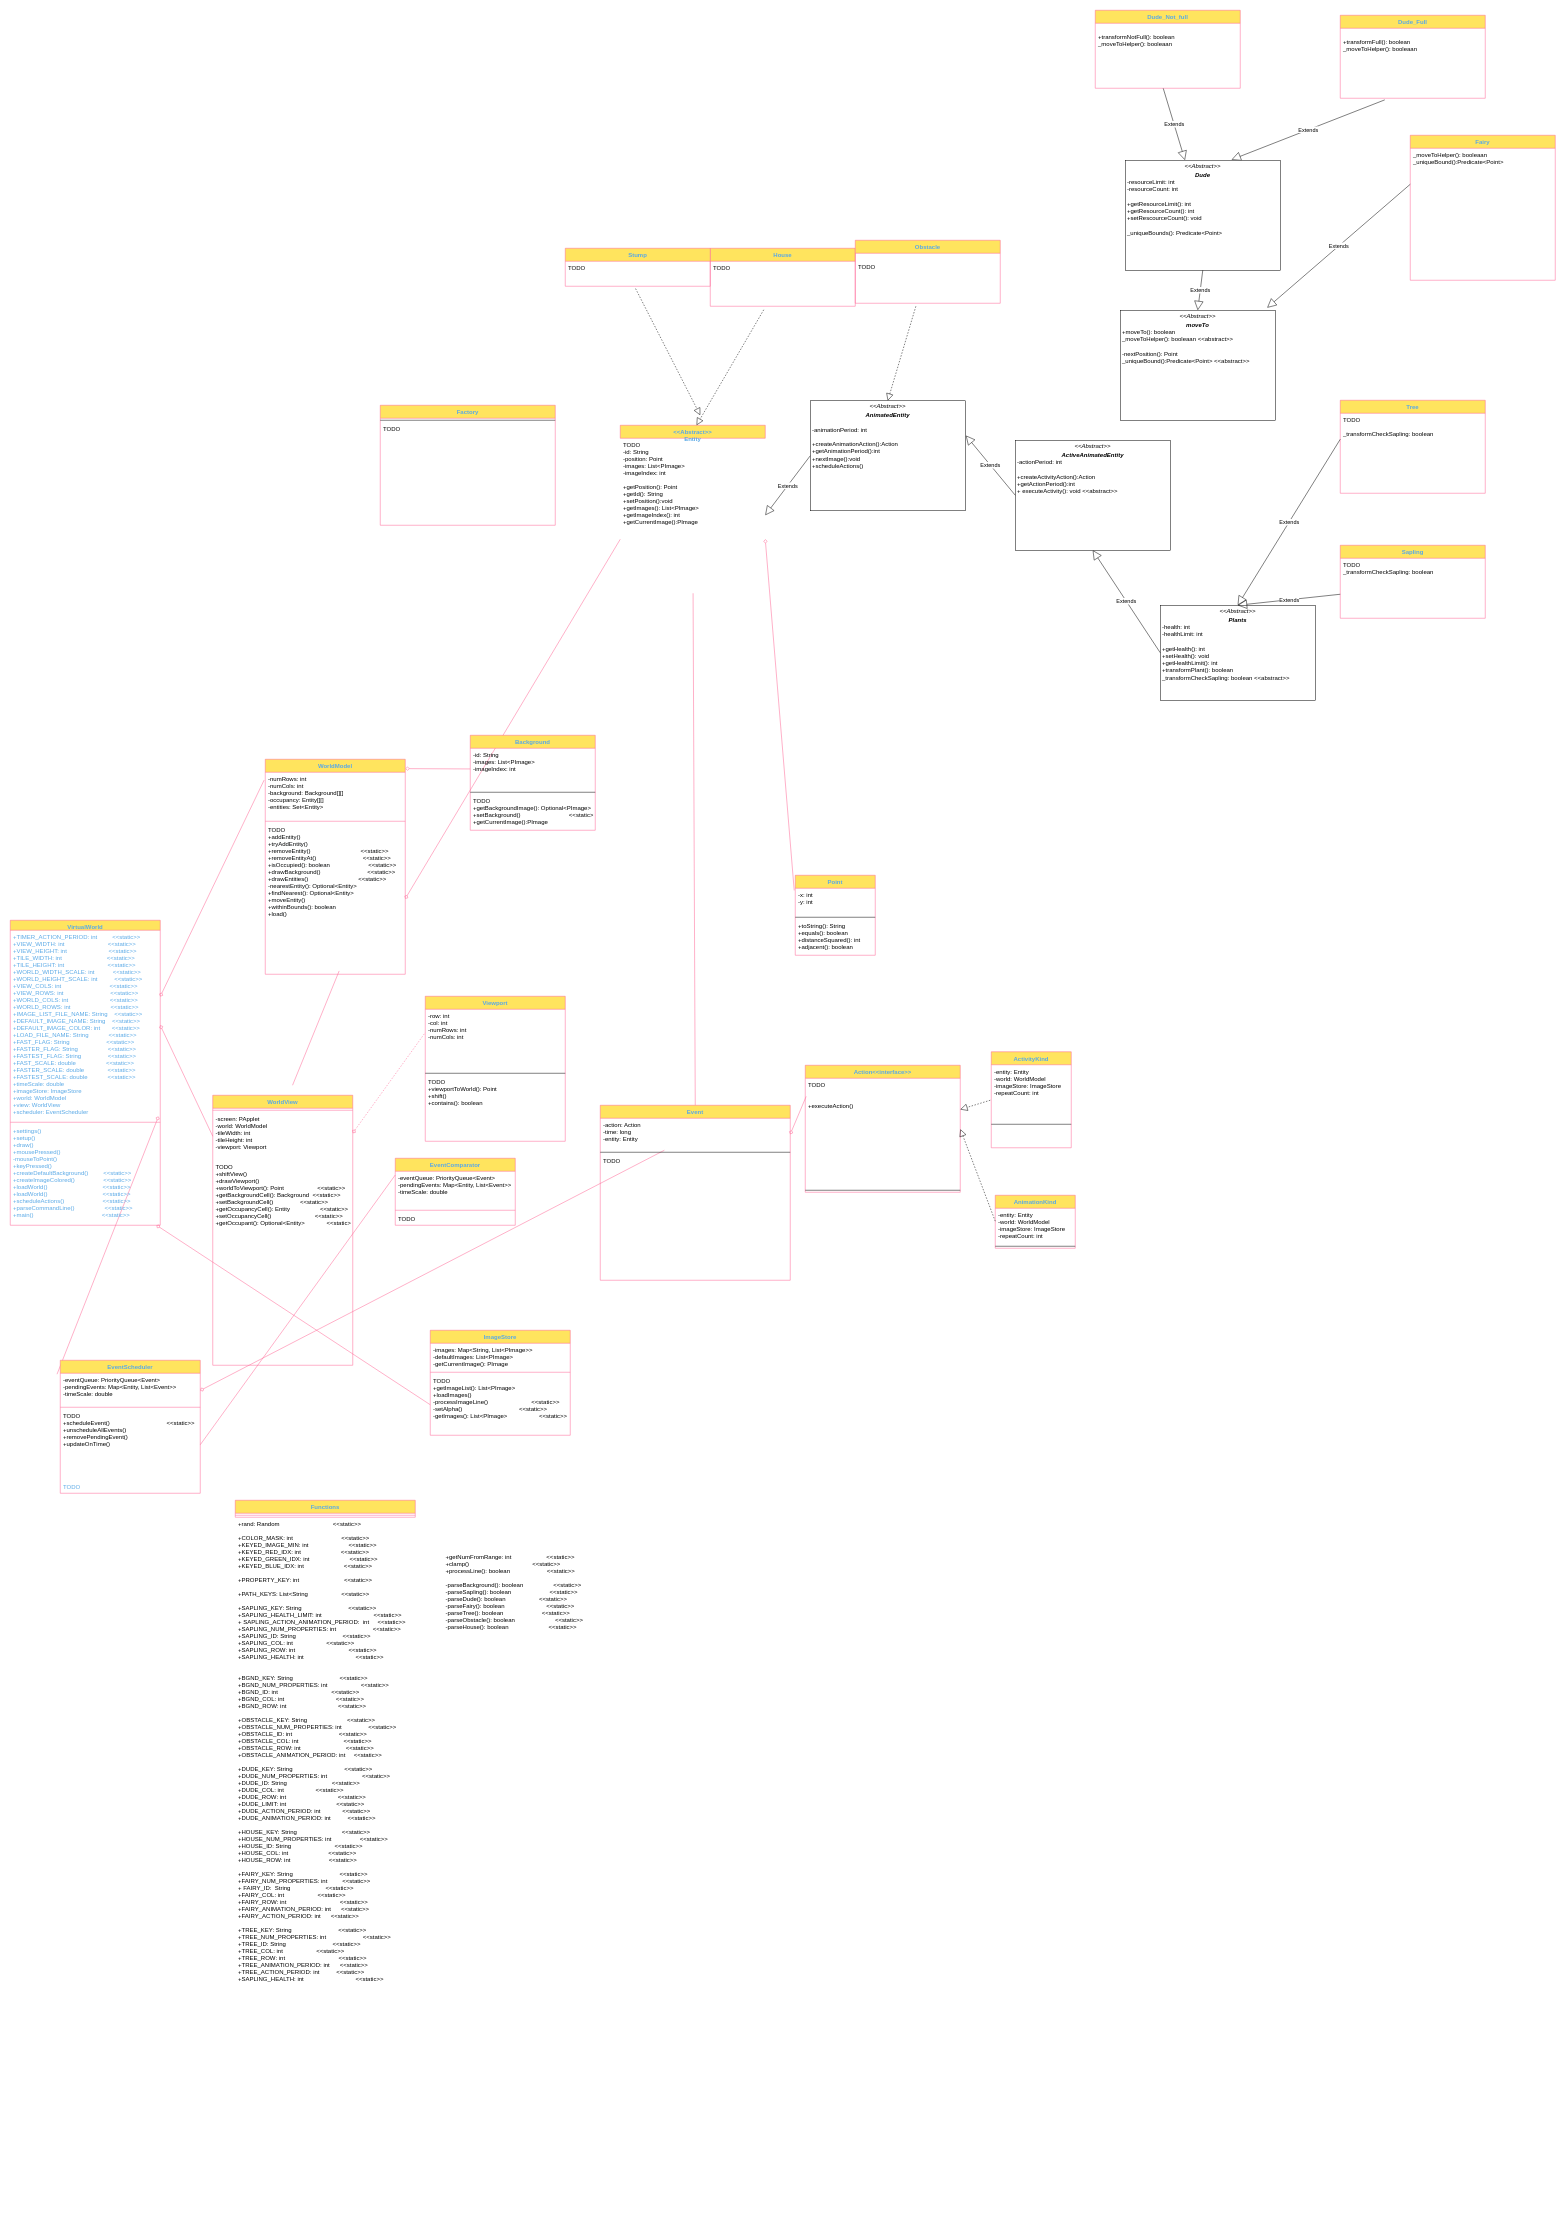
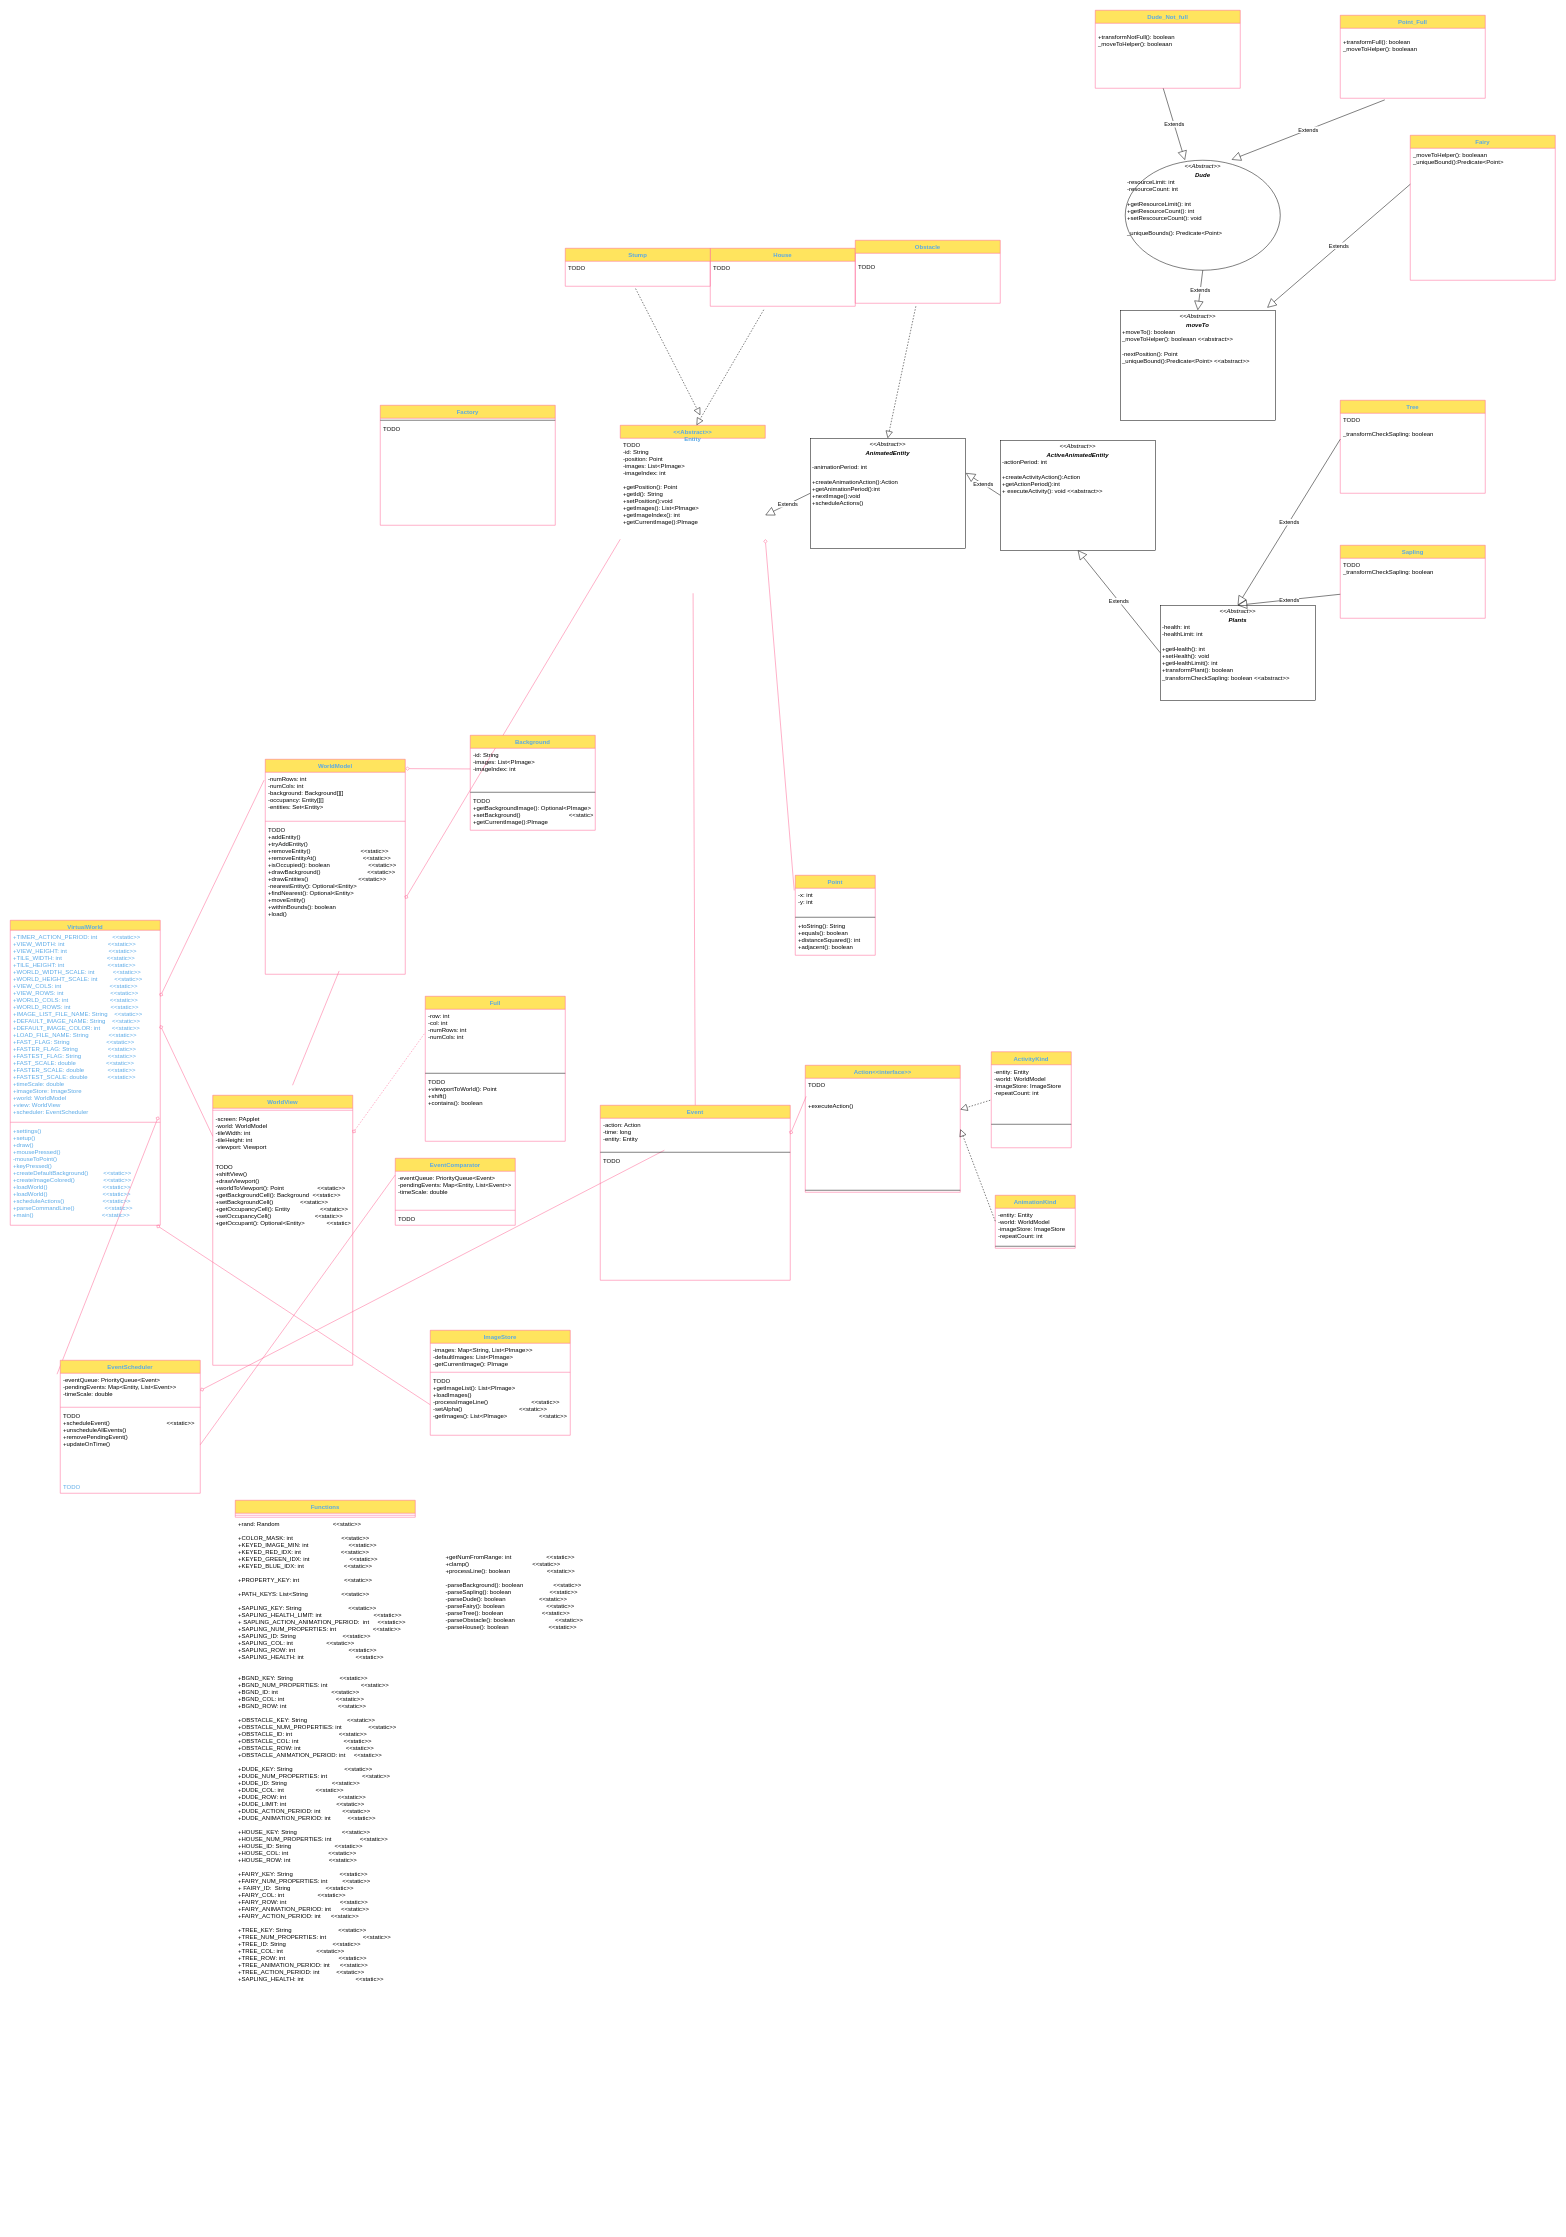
node "Dude_Full": label "Dude_Full" -> "Point_Full"
node "<<Abstract>> Dude -resourceLimit: int -resourceCount: int +getResourceLimit(): int +getResourceCount(): int +setRescourceCount(): void _uniqueBounds(): Predicate<Point>": shape rectangle -> ellipse
node "<<Abstract>> AnimatedEntity -animationPeriod: int +createAnimationAction():Action +getAnimationPeriod():int +nextImage():void +scheduleActions()": moved (888, 456) -> (888, 493)
node "<<Abstract>> ActiveAnimatedEntity -actionPeriod: int +createActivityAction():Action +getActionPeriod():int + executeActivity(): void <<abstract>>": moved (1093, 495) -> (1078, 495)
node "Viewport": label "Viewport" -> "Full"
